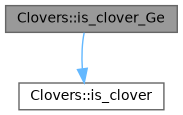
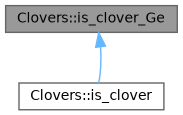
edge "Clovers::is_clover_Ge" -> "Clovers::is_clover": reversed
